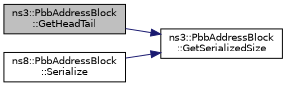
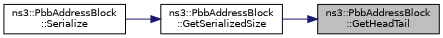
edge "ns3::PbbAddressBlock ::GetHeadTail" -> "ns3::PbbAddressBlock ::GetSerializedSize": reversed
node "ns8::PbbAddressBlock ::Serialize": label "ns8::PbbAddressBlock ::Serialize" -> "ns3::PbbAddressBlock ::Serialize"
